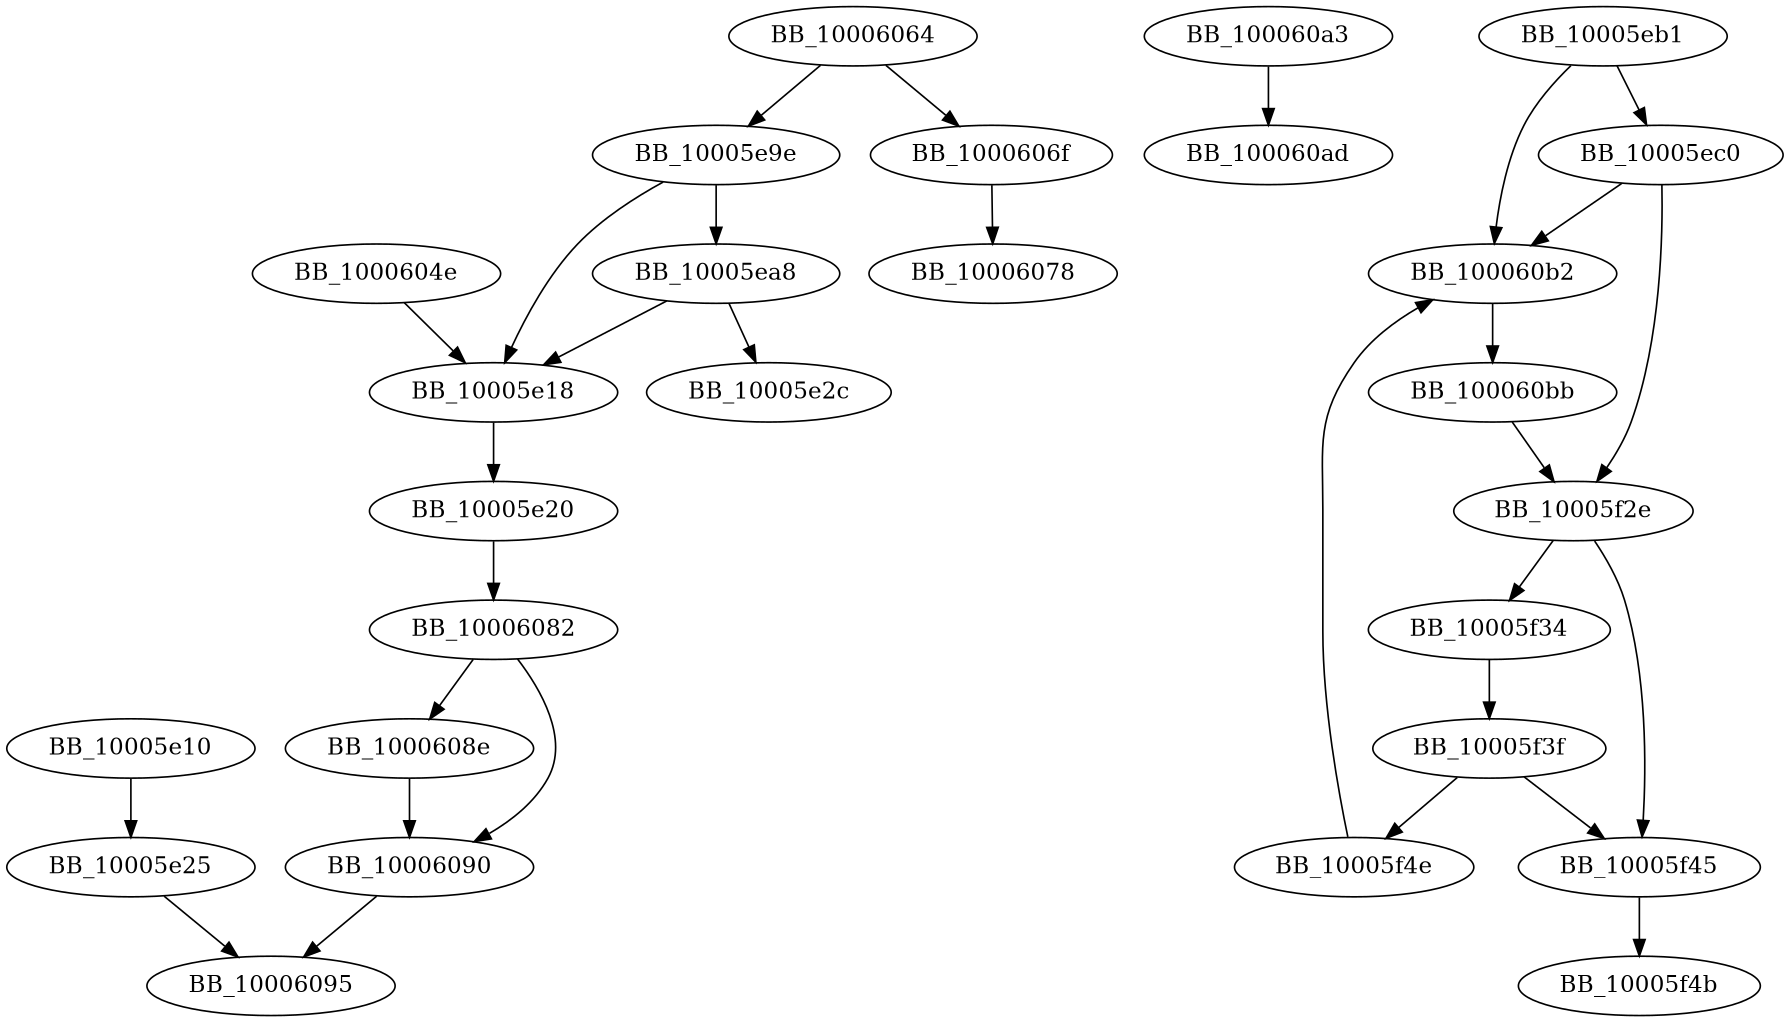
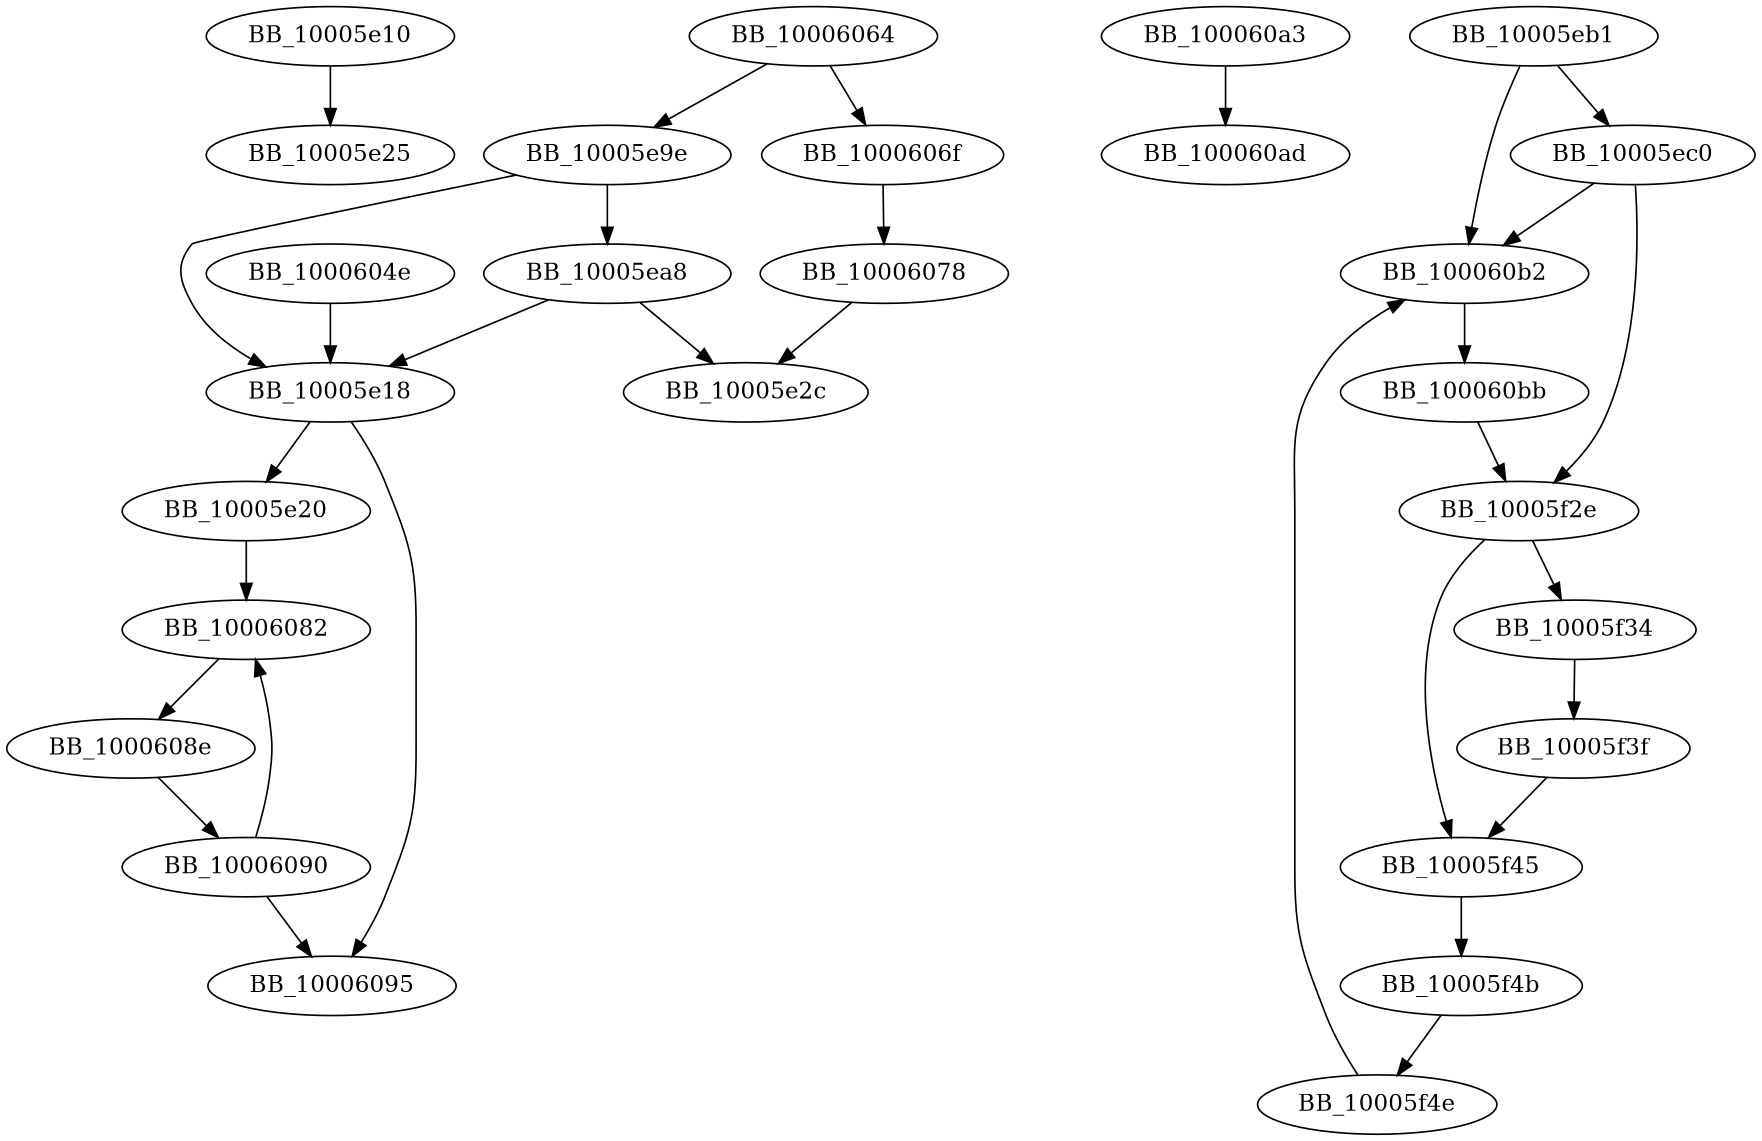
edge "BB_10006078" -> "BB_10005e2c": added
edge "BB_10006082" -> "BB_10006090": reversed
edge "BB_10005f3f" -> "BB_10005f4e": now "BB_10005f4b" -> "BB_10005f4e"
edge "BB_10005e25" -> "BB_10006095": now "BB_10005e18" -> "BB_10006095"
